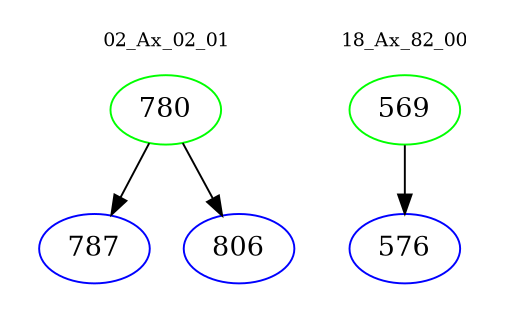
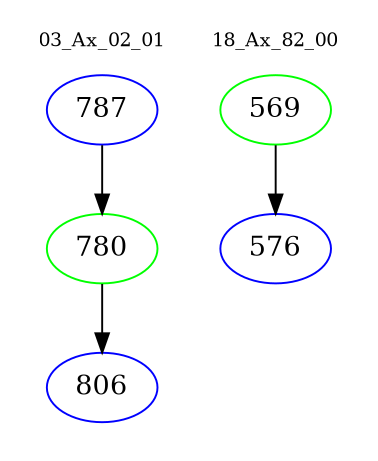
cluster "02_Ax_02_01": label "02_Ax_02_01" -> "03_Ax_02_01"
edge "780" -> "787": reversed
